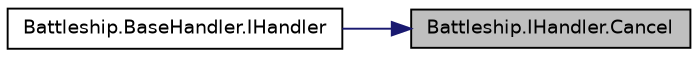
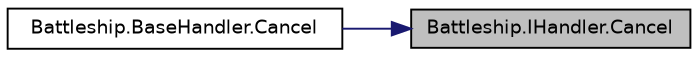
node "Battleship.BaseHandler.IHandler": label "Battleship.BaseHandler.IHandler" -> "Battleship.BaseHandler.Cancel"
